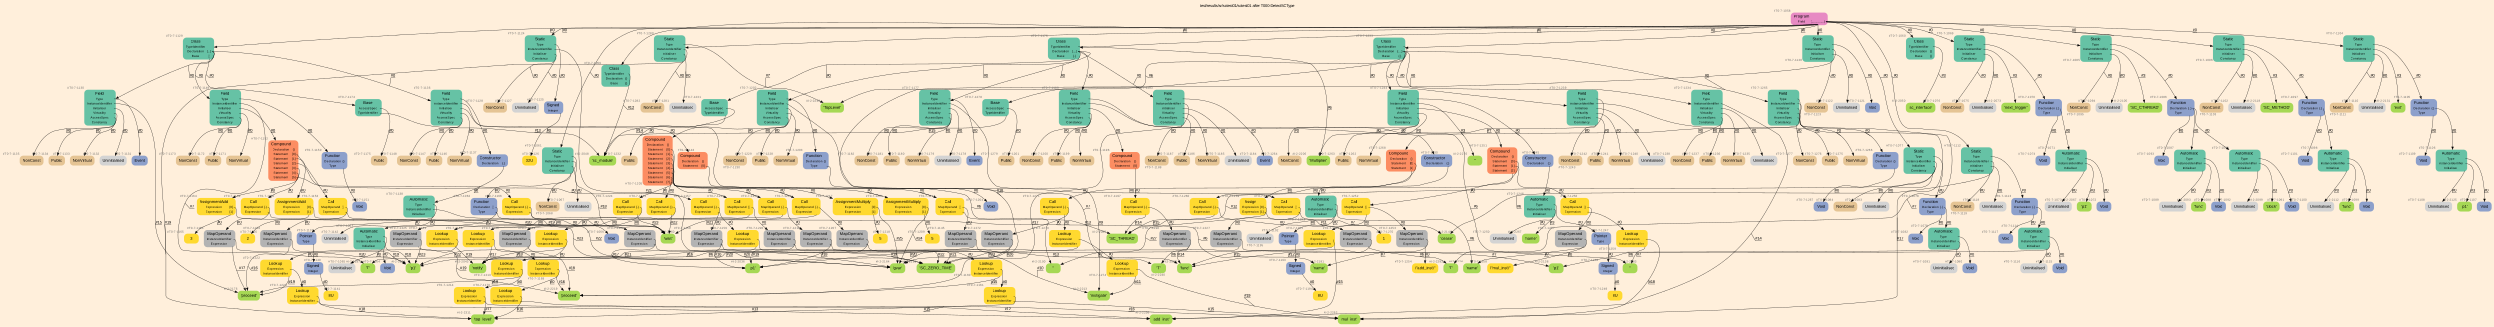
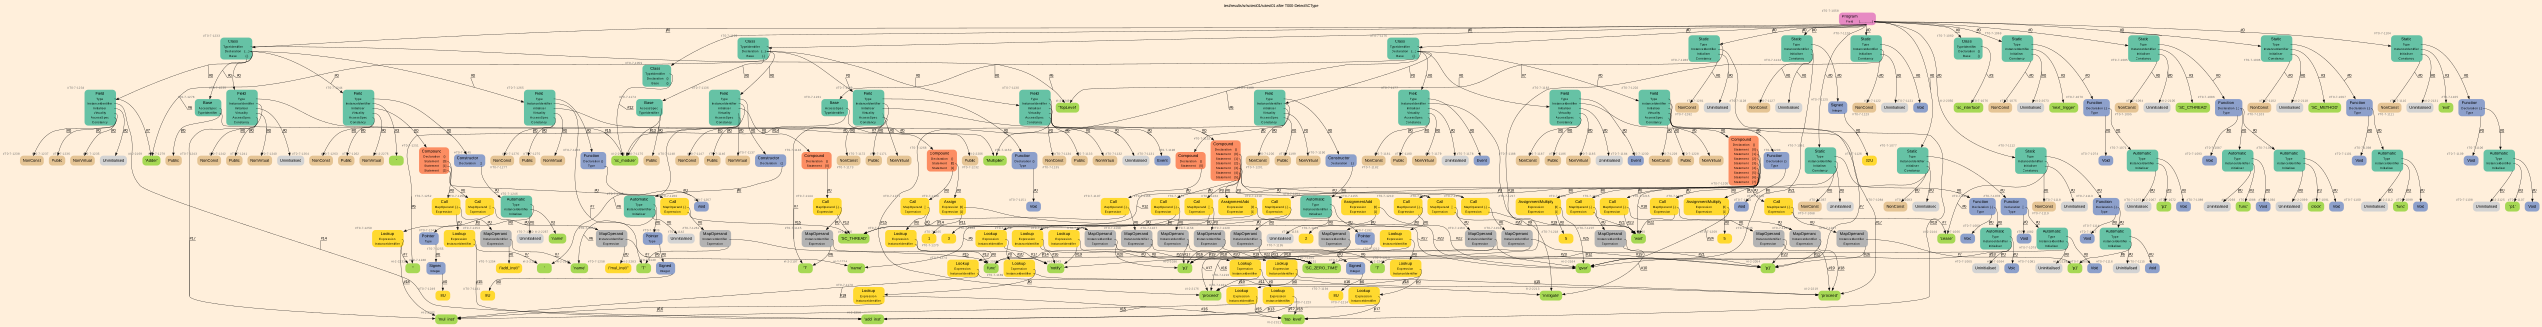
node "'Adder'": added
